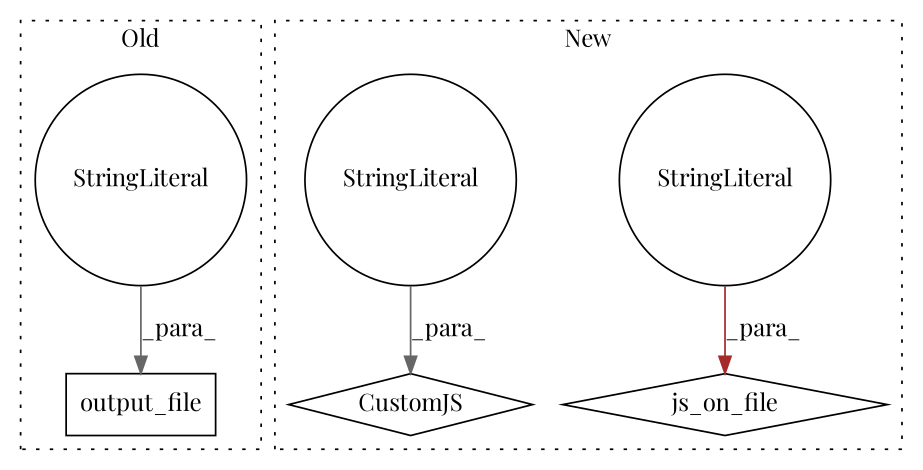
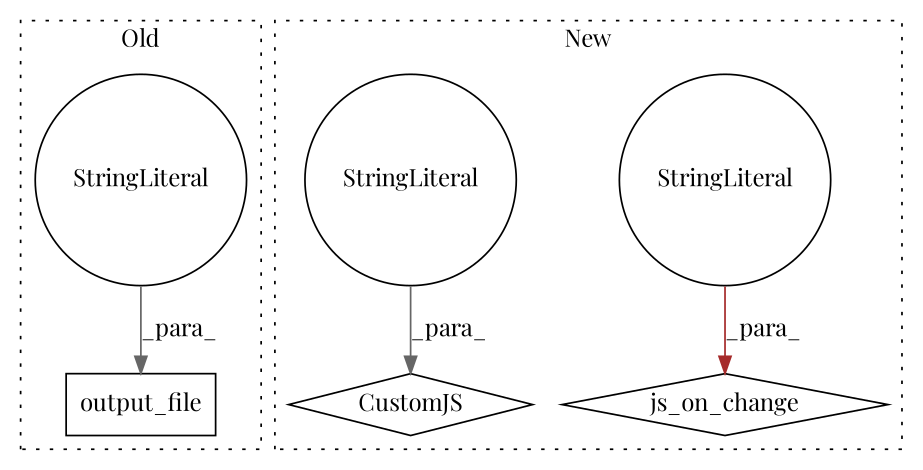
node "js_on_file": label "js_on_file" -> "js_on_change"
